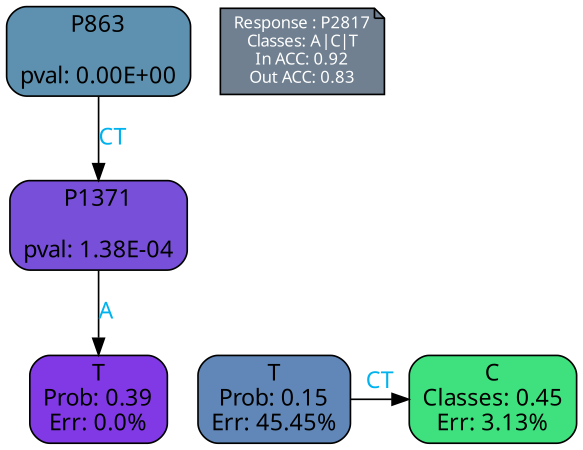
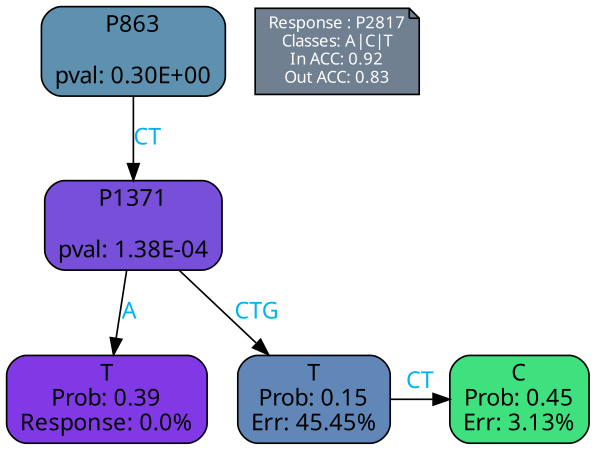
node "P863 pval: 0.00E+00": label "P863 pval: 0.00E+00" -> "P863 pval: 0.30E+00"
edge "P1371 pval: 1.38E-04" -> "T Prob: 0.15 Err: 45.45%": added, label "CTG"
node "T Prob: 0.39 Err: 0.0%": label "T Prob: 0.39 Err: 0.0%" -> "T Prob: 0.39 Response: 0.0%"
node "C Classes: 0.45 Err: 3.13%": label "C Classes: 0.45 Err: 3.13%" -> "C Prob: 0.45 Err: 3.13%"
